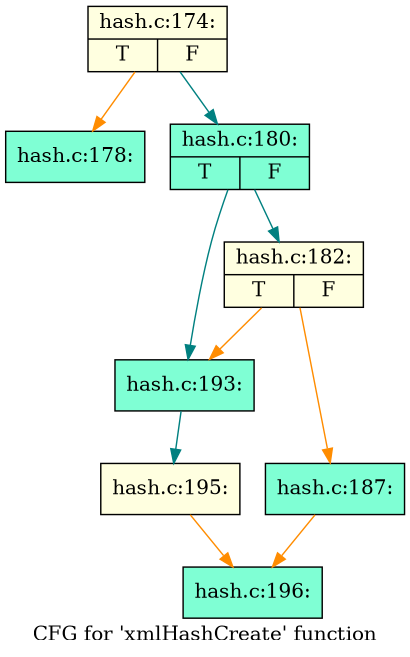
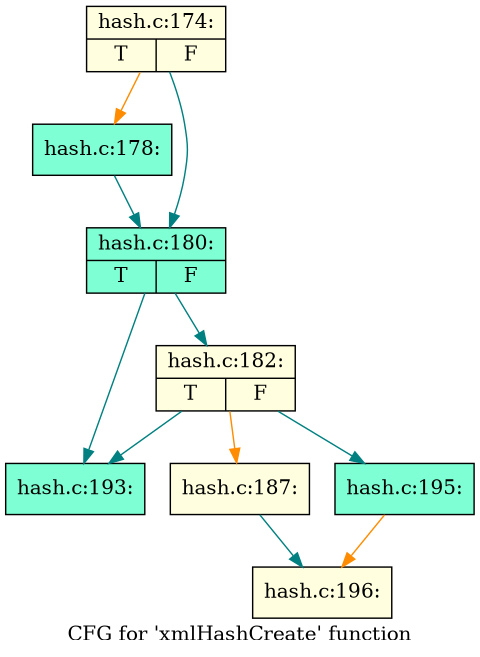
edge "hash.c:178:" -> "hash.c:180:": added
edge "hash.c:182:" -> "hash.c:193:": color darkorange -> teal
edge "hash.c:193:" -> "hash.c:195:": now "hash.c:182:" -> "hash.c:195:"
node "hash.c:195:": fillcolor lightyellow -> aquamarine
node "hash.c:187:": fillcolor aquamarine -> lightyellow
edge "hash.c:187:" -> "hash.c:196:": color darkorange -> teal
node "hash.c:196:": fillcolor aquamarine -> lightyellow
